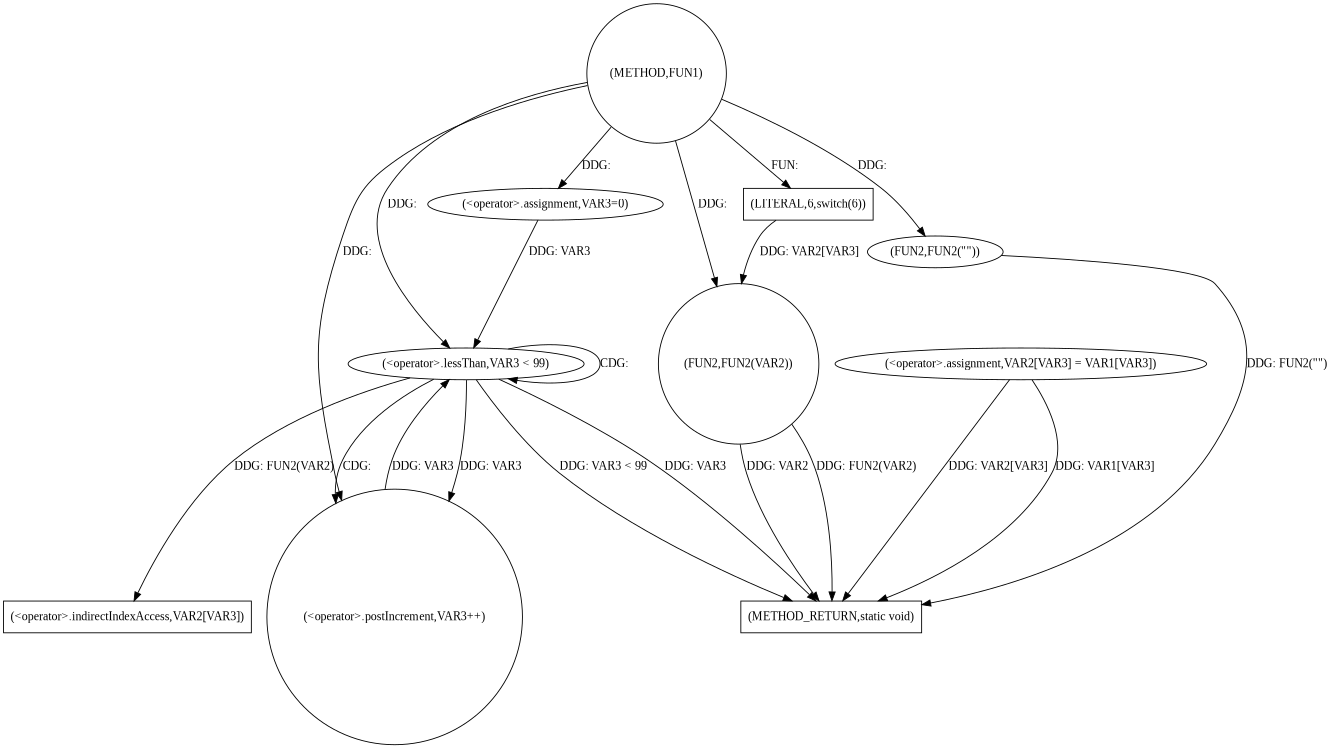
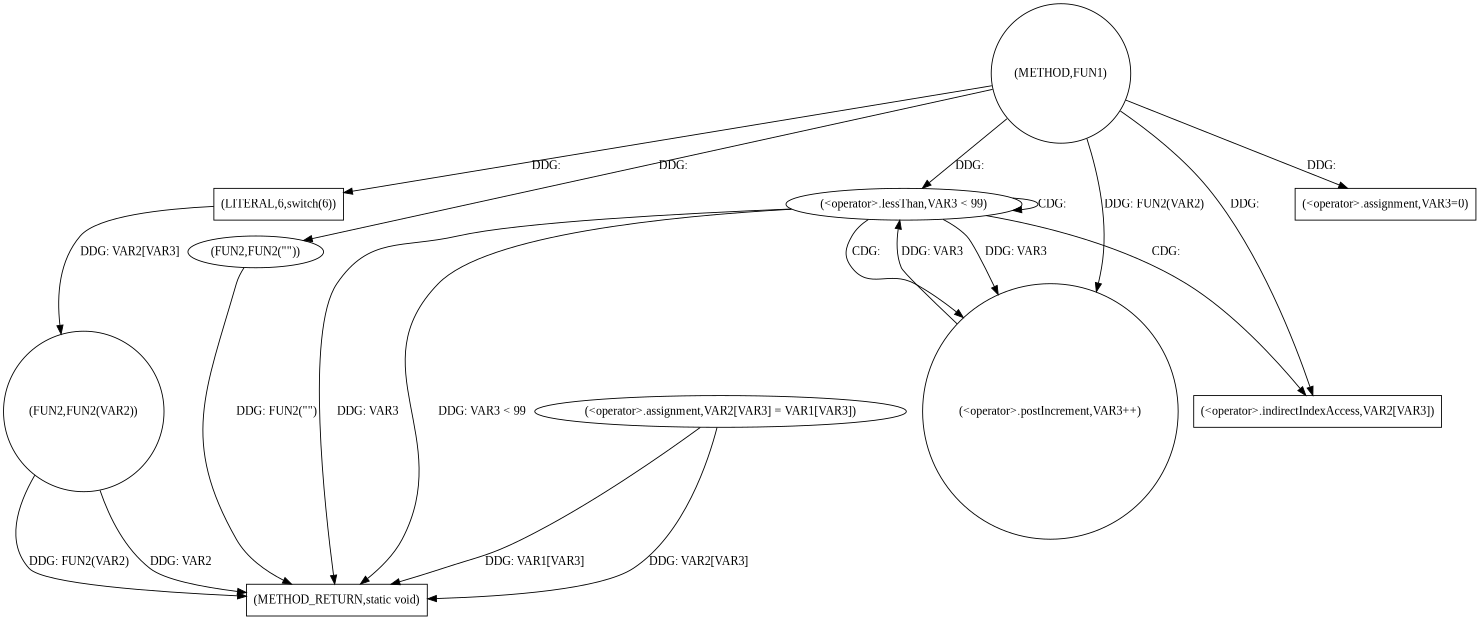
edge "(METHOD,FUN1)" -> "(LITERAL,6,switch(6))": label "FUN: " -> "DDG: "
node "(<operator>.assignment,VAR3=0)": shape ellipse -> box
edge "(METHOD,FUN1)" -> "(FUN2,FUN2(VAR2))": now "(METHOD,FUN1)" -> "(<operator>.indirectIndexAccess,VAR2[VAR3])"
edge "(METHOD,FUN1)" -> "(<operator>.postIncrement,VAR3++)": label "DDG: " -> "DDG: FUN2(VAR2)"
edge "(<operator>.assignment,VAR3=0)" -> "(<operator>.lessThan,VAR3 < 99)": removed, label "DDG: VAR3"
edge "(<operator>.lessThan,VAR3 < 99)" -> "(<operator>.indirectIndexAccess,VAR2[VAR3])": label "DDG: FUN2(VAR2)" -> "CDG: "
